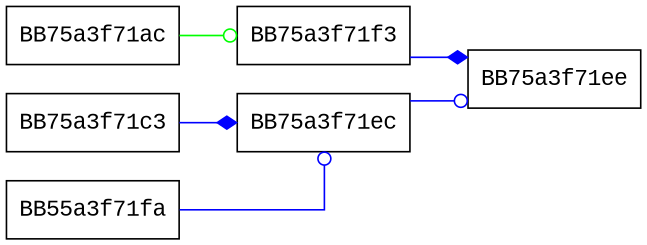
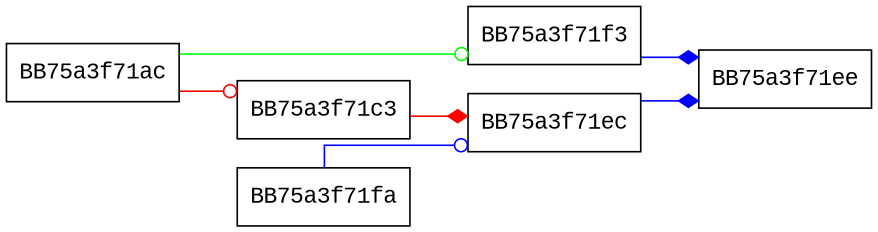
edge "BB75a3f71ac" -> "BB75a3f71c3": added
edge "BB75a3f71ec" -> "BB75a3f71ee": arrowhead odot -> diamond
edge "BB75a3f71c3" -> "BB75a3f71ec": color blue -> red
node "BB55a3f71fa": label "BB55a3f71fa" -> "BB75a3f71fa"
